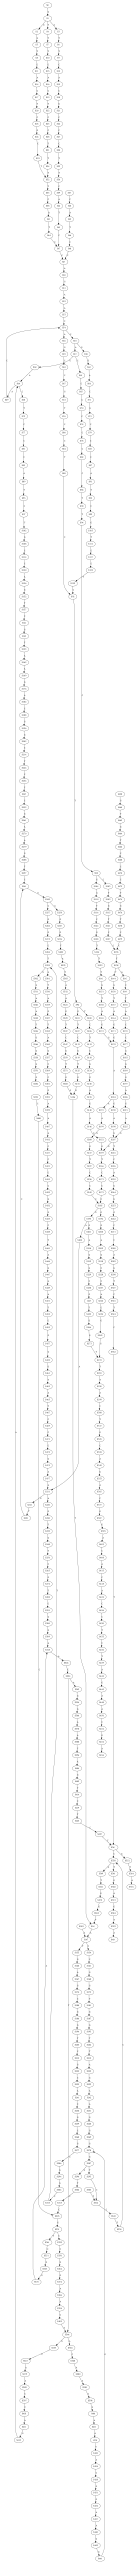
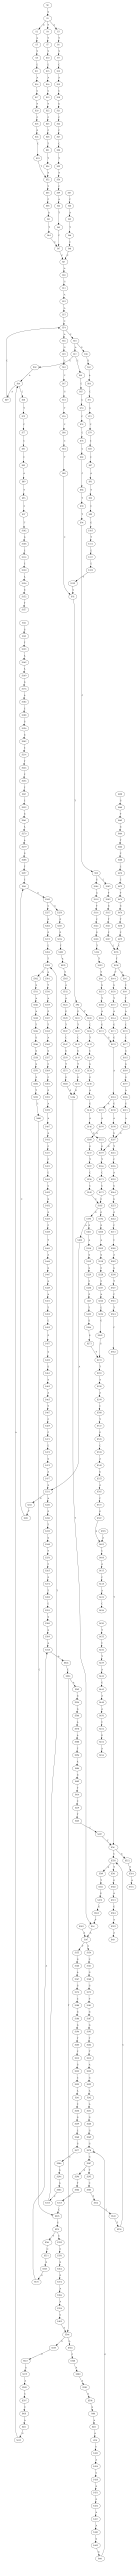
edge "S137" -> "S142": removed, label "C"
edge "S382" -> "S392": added, label "T"
edge "S387" -> "S395": now "S387" -> "S403"
edge "S426" -> "S430": removed, label "C"
edge "S295" -> "S314": now "S295" -> "S305"
